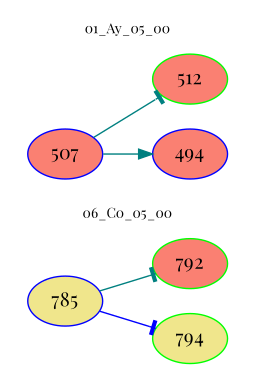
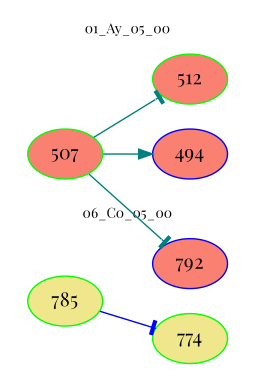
node "507": color blue -> green
node "792": color green -> blue
edge "785" -> "792": now "507" -> "792"
node "785": color blue -> green
node "794": label "794" -> "774"
